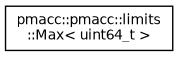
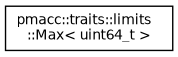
node "pmacc::pmacc::limits ::Max< uint64_t >": label "pmacc::pmacc::limits ::Max< uint64_t >" -> "pmacc::traits::limits ::Max< uint64_t >"
